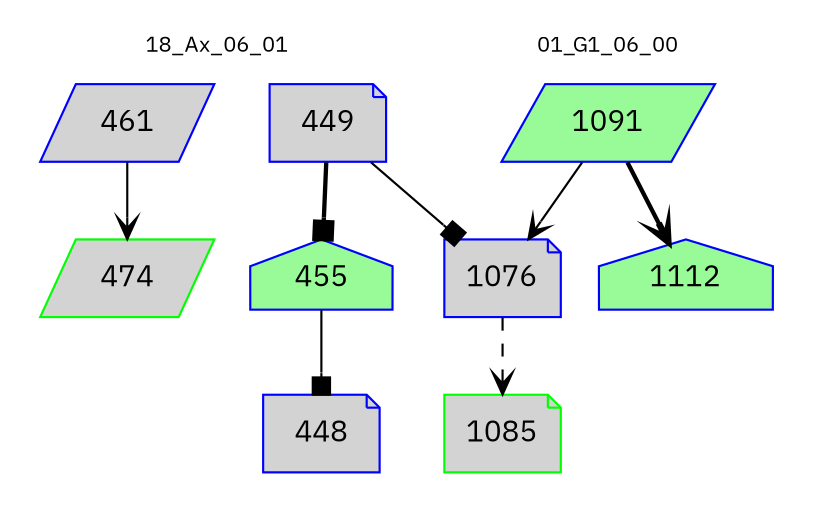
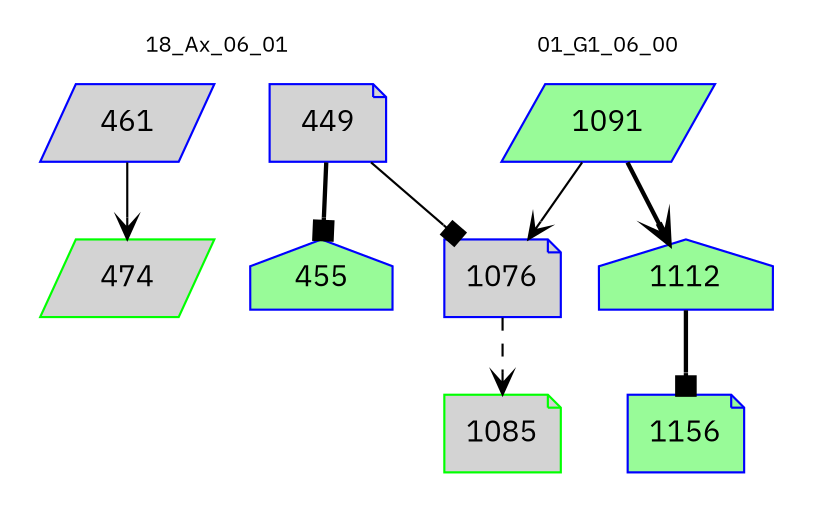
node "448": removed
node "1156": added
